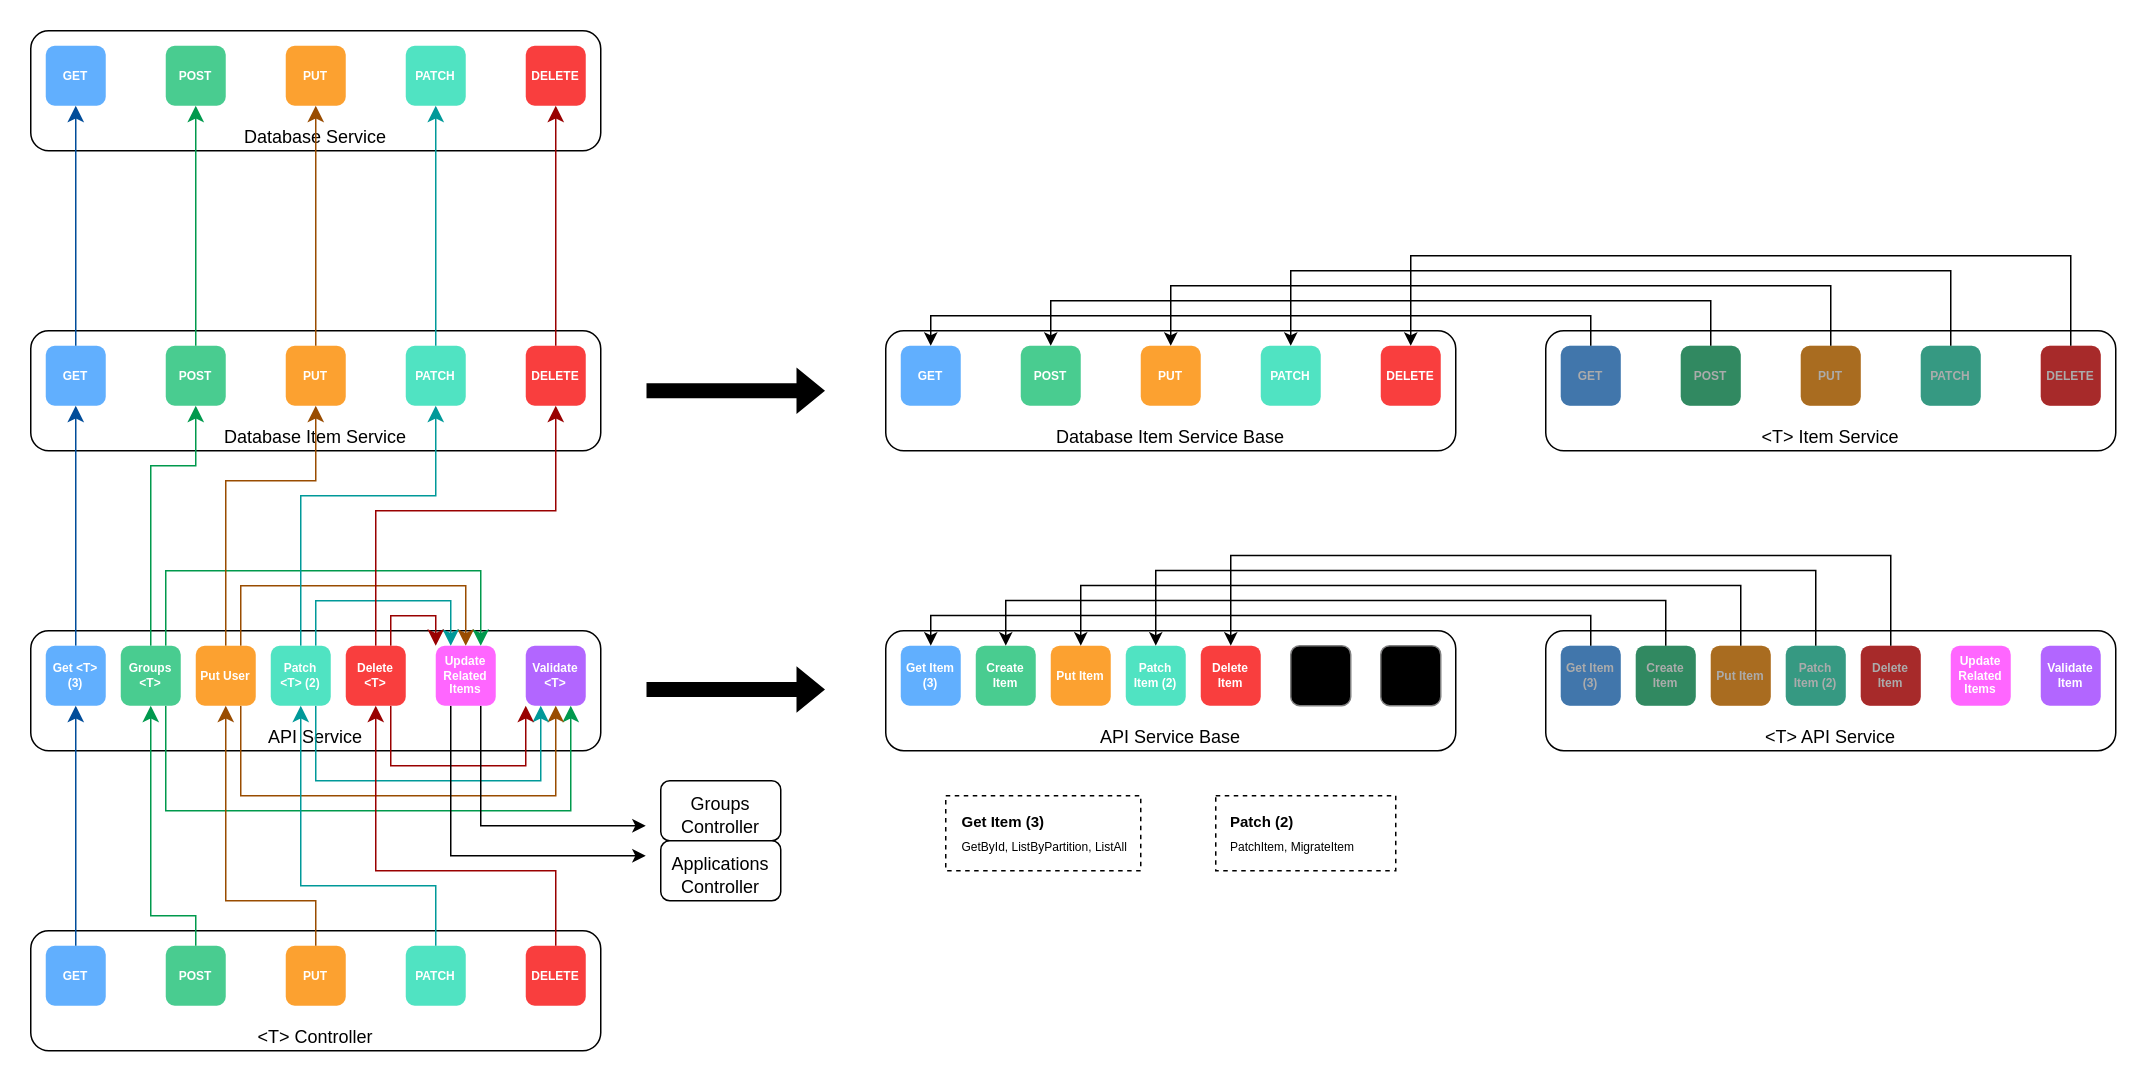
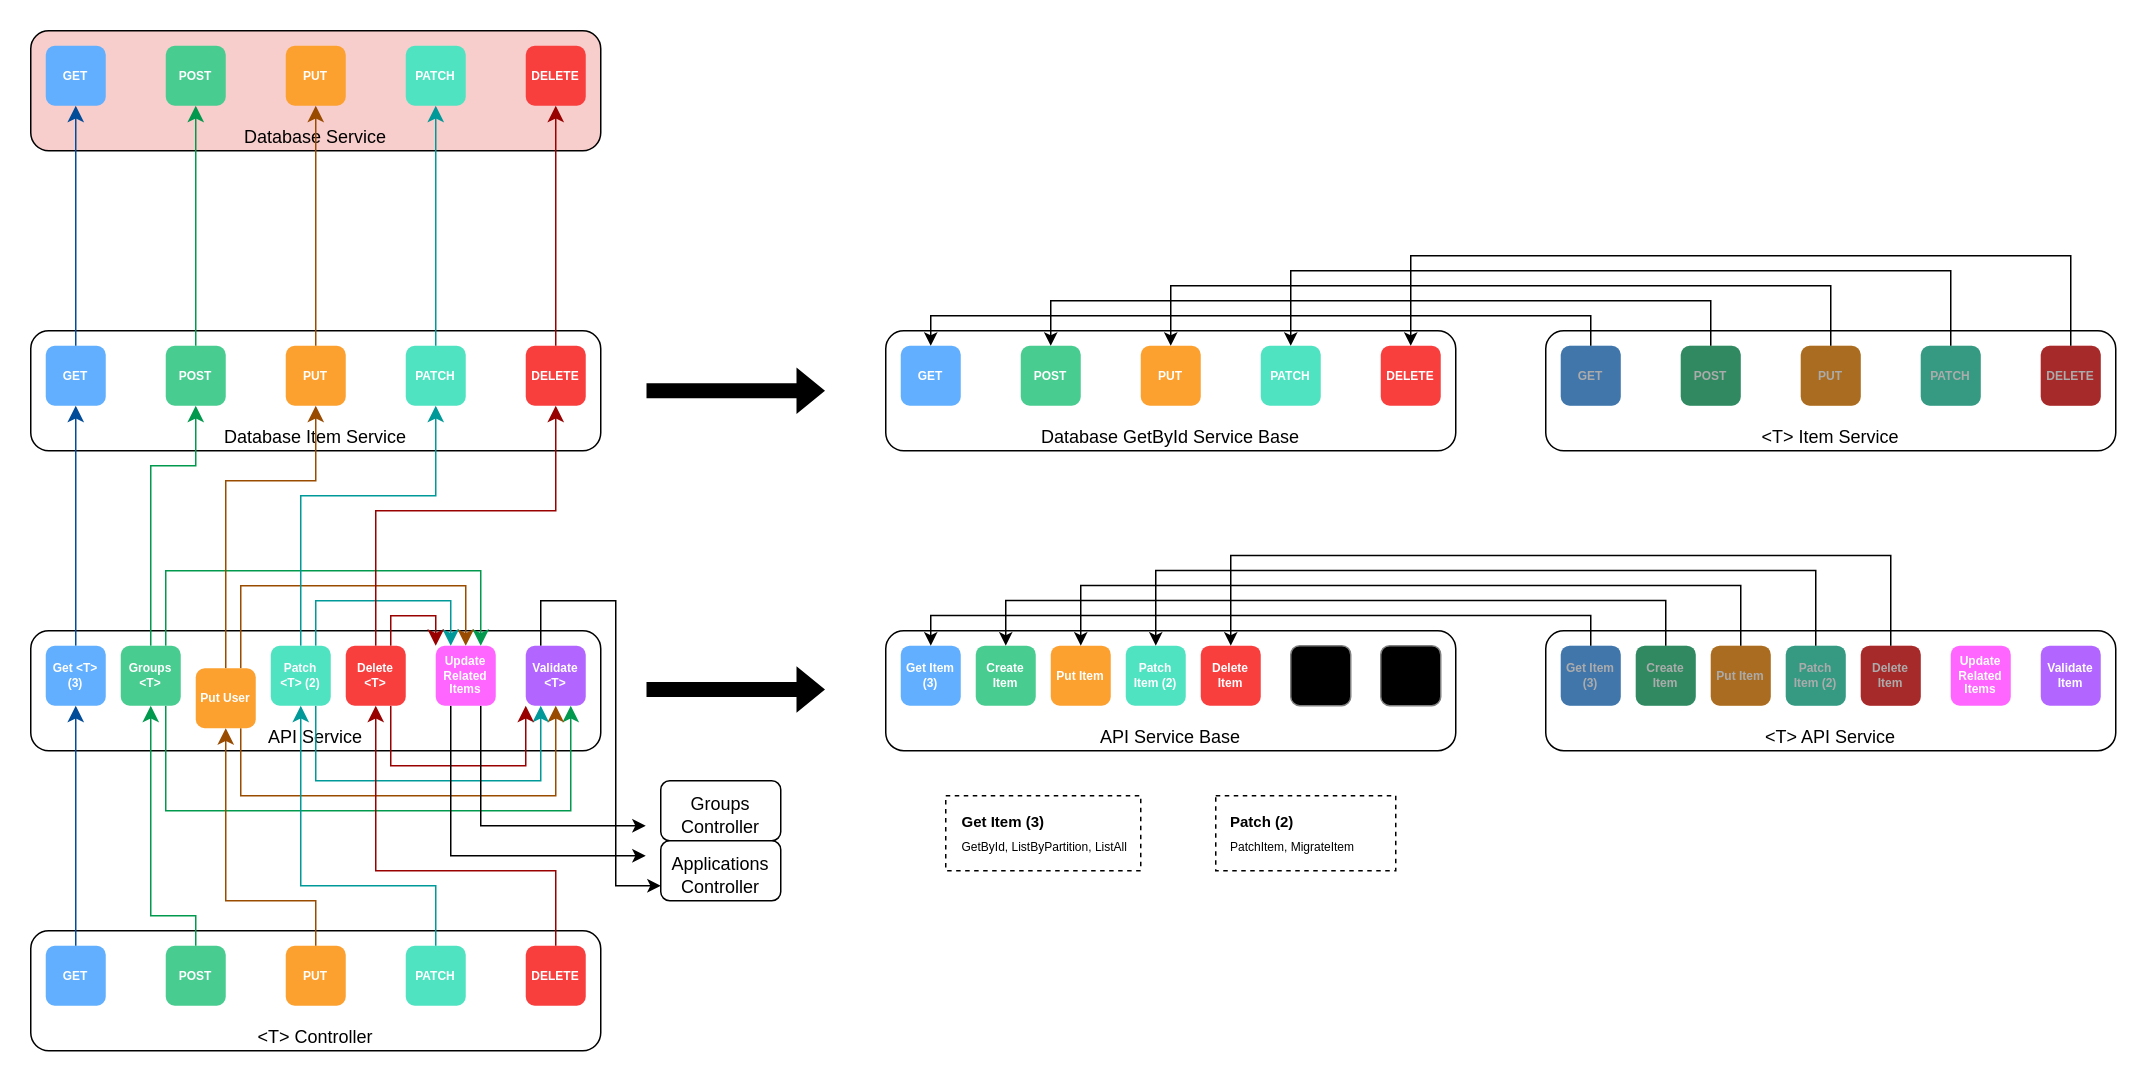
node "Database Service": fillcolor #ffffff -> #f8cecc
node "Database Item Service Base": label "Database Item Service Base" -> "Database GetById Service Base"
node "Put User": moved (226, 676) -> (226, 698)
edge "Validate <T>" -> "Applications Controller": added
